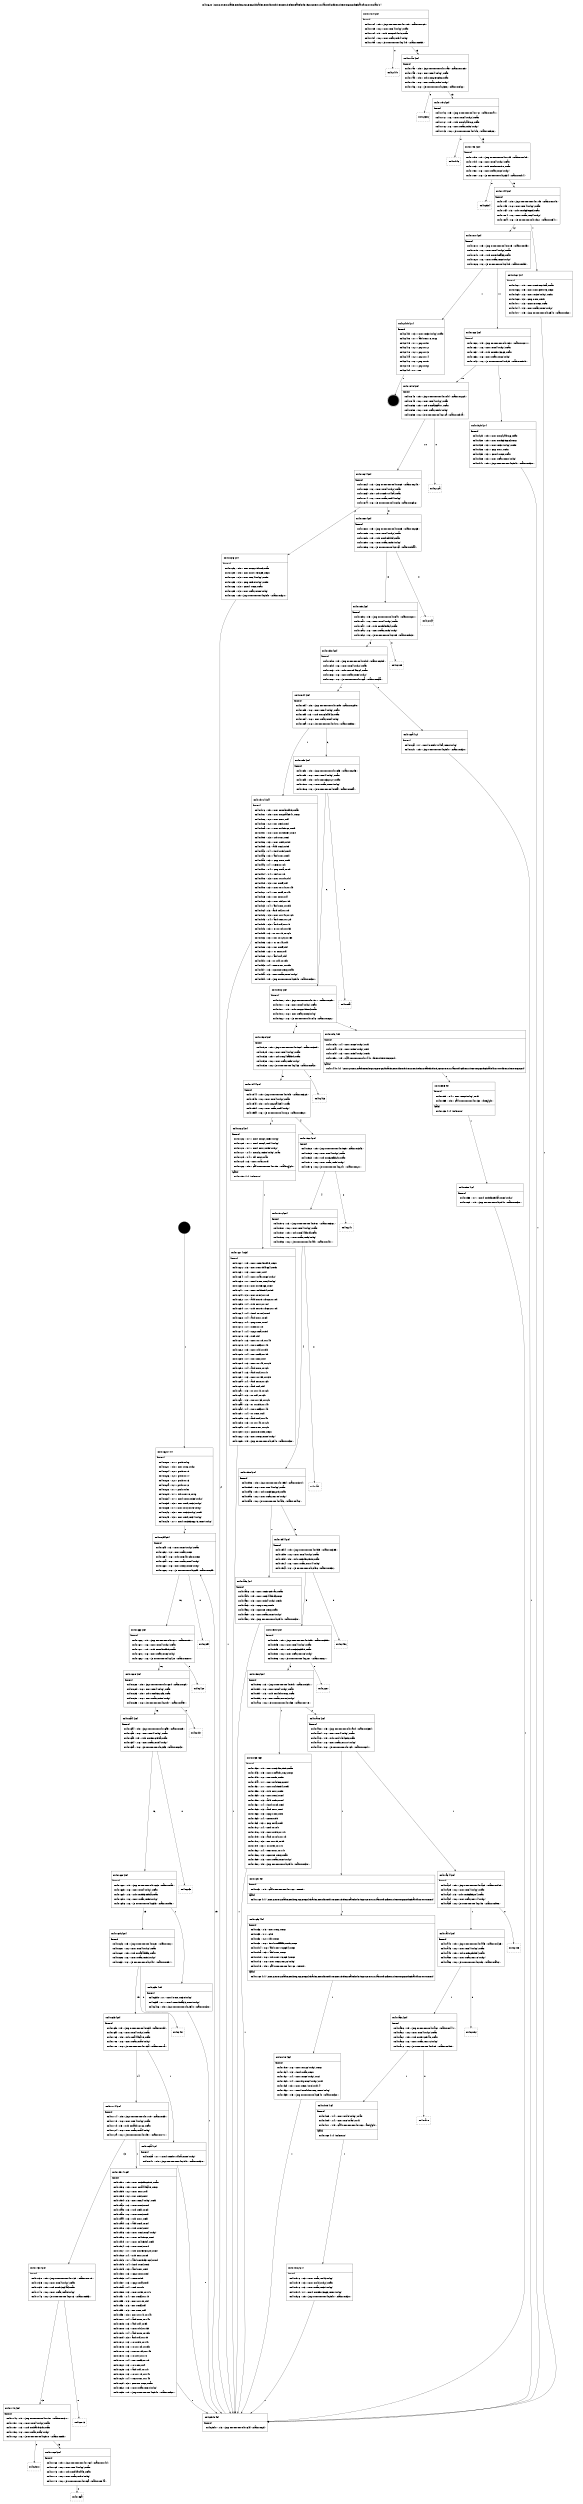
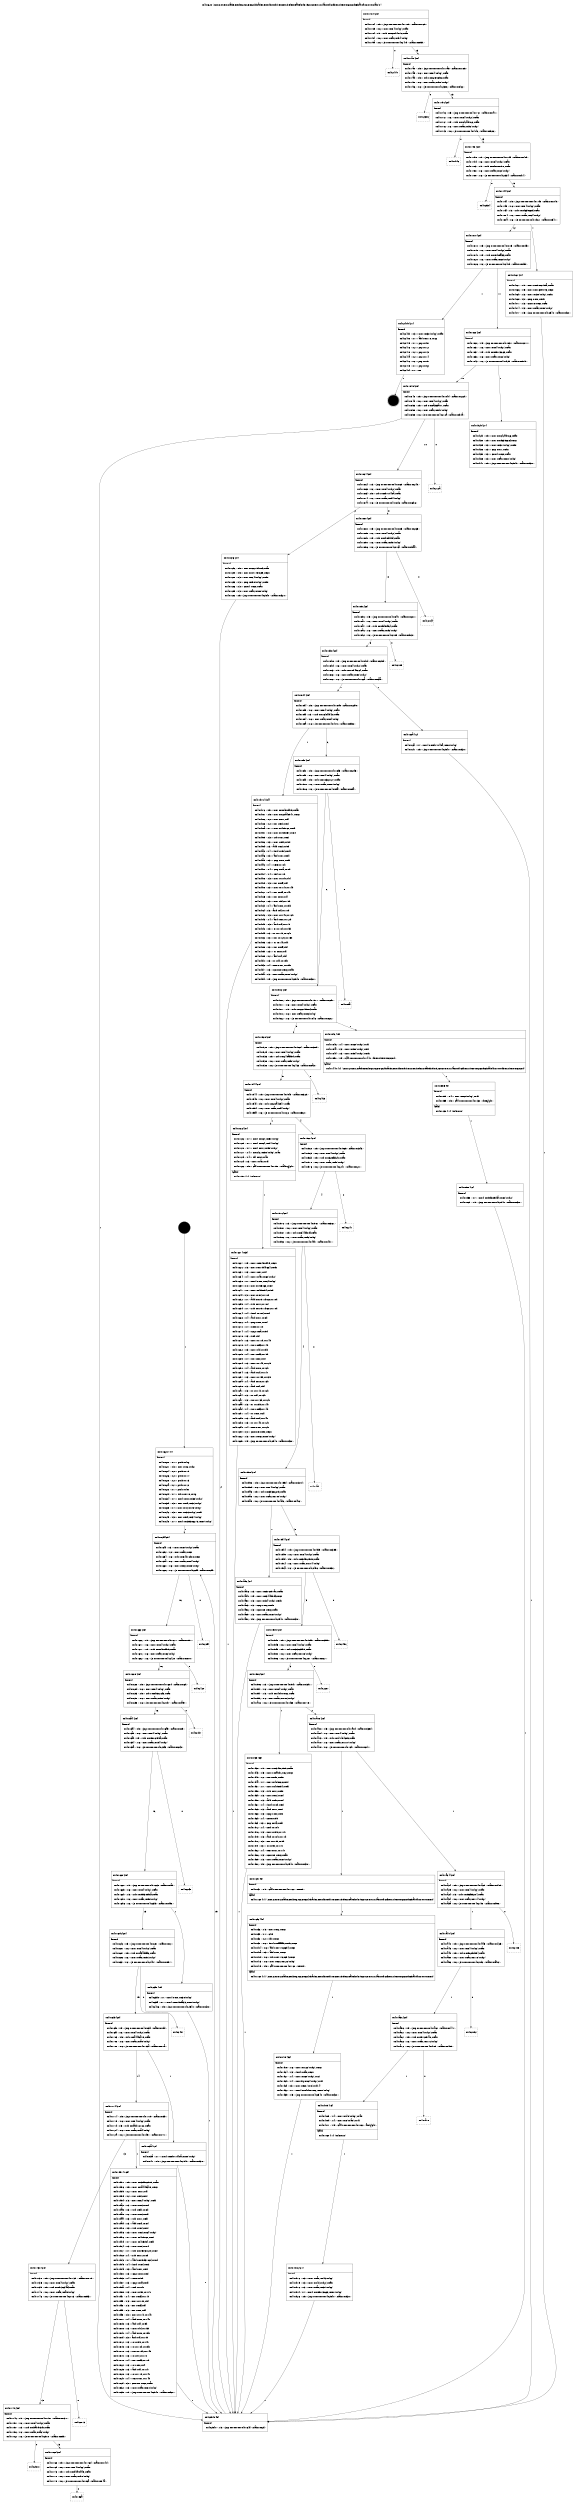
edge "0x401b2b [27]" -> "0x402540 [5]": now "0x401848 [28]" -> "0x402540 [5]"
